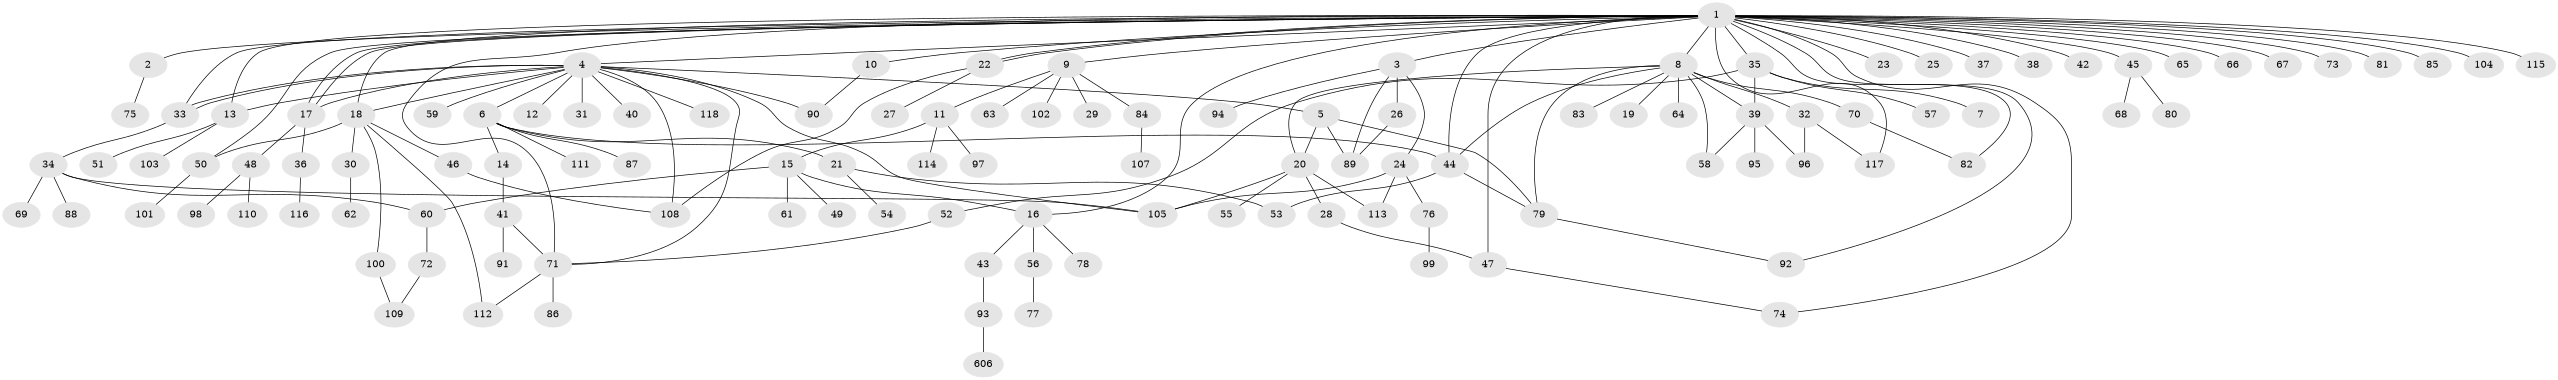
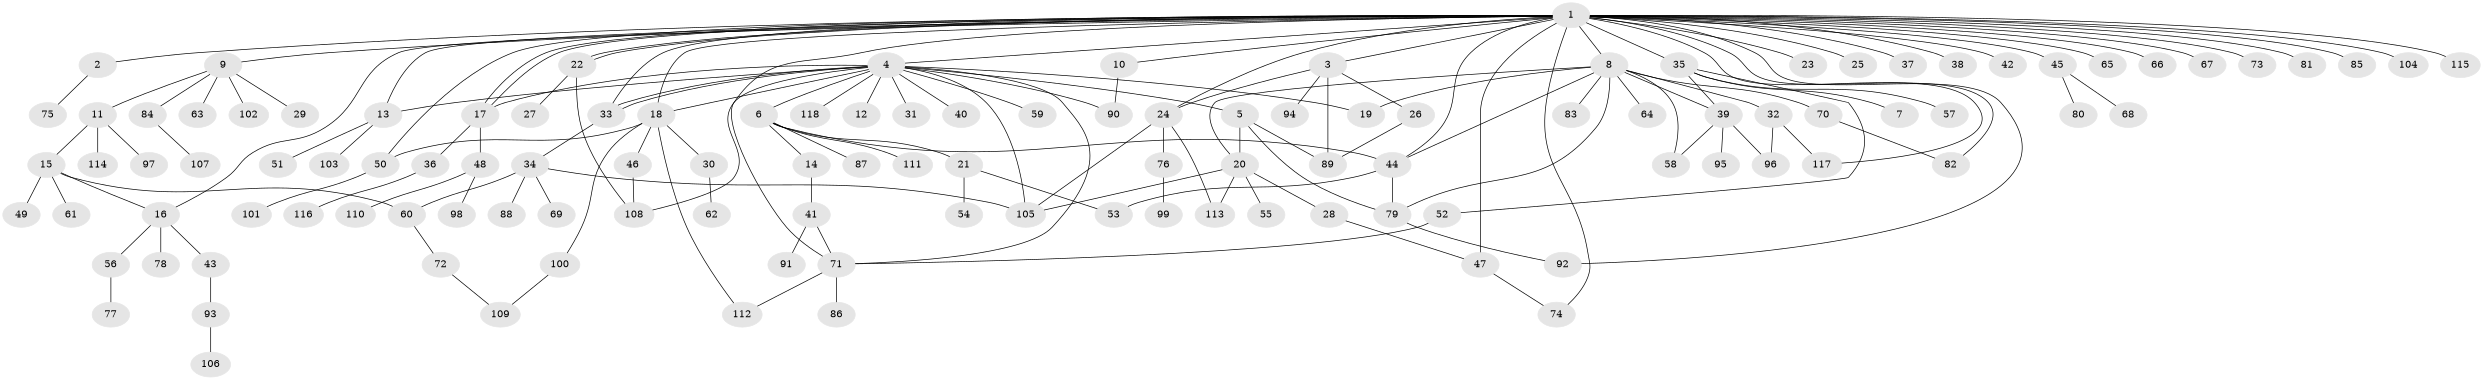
edge "1" -- "24": added
edge "4" -- "19": added
node "606": label "606" -> "106"
